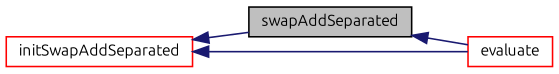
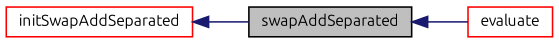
edge "evaluate" -> "initSwapAddSeparated": removed
